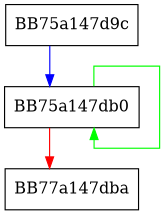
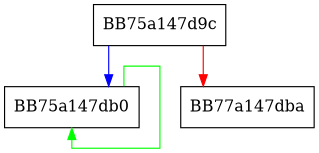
edge "BB75a147db0" -> "BB77a147dba": now "BB75a147d9c" -> "BB77a147dba"
